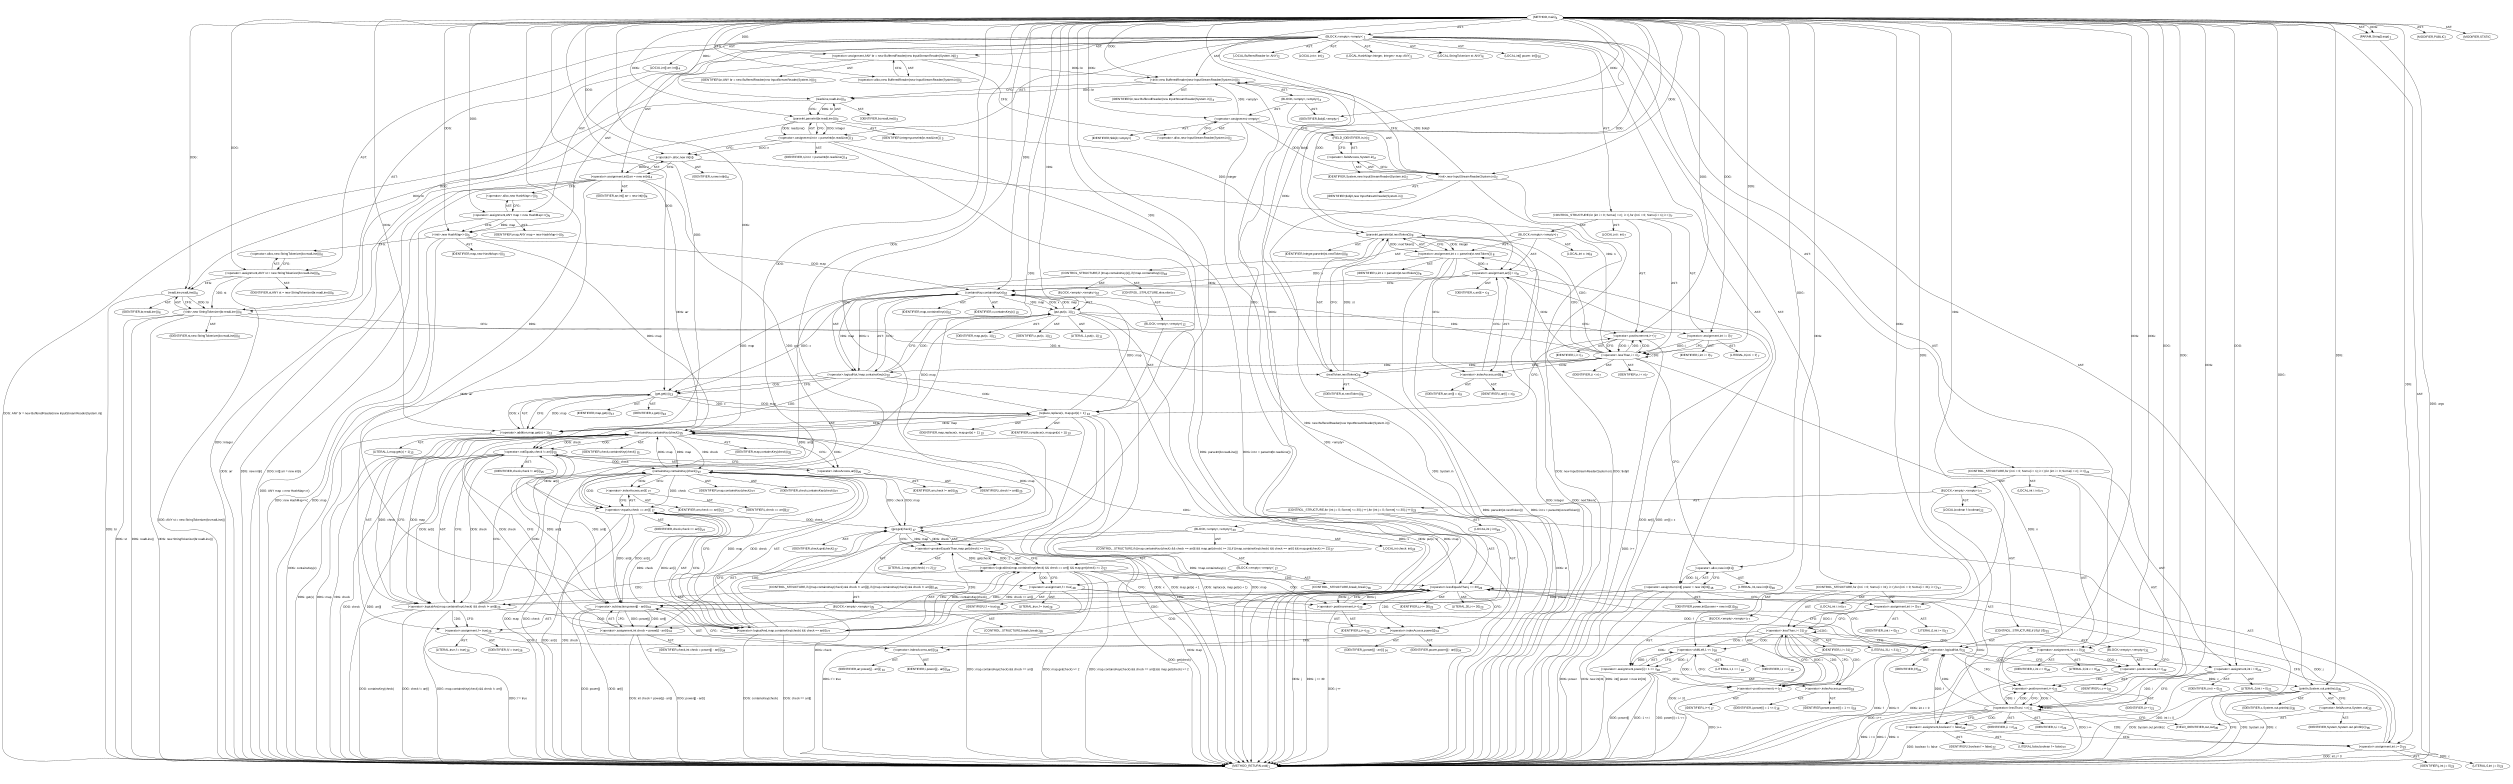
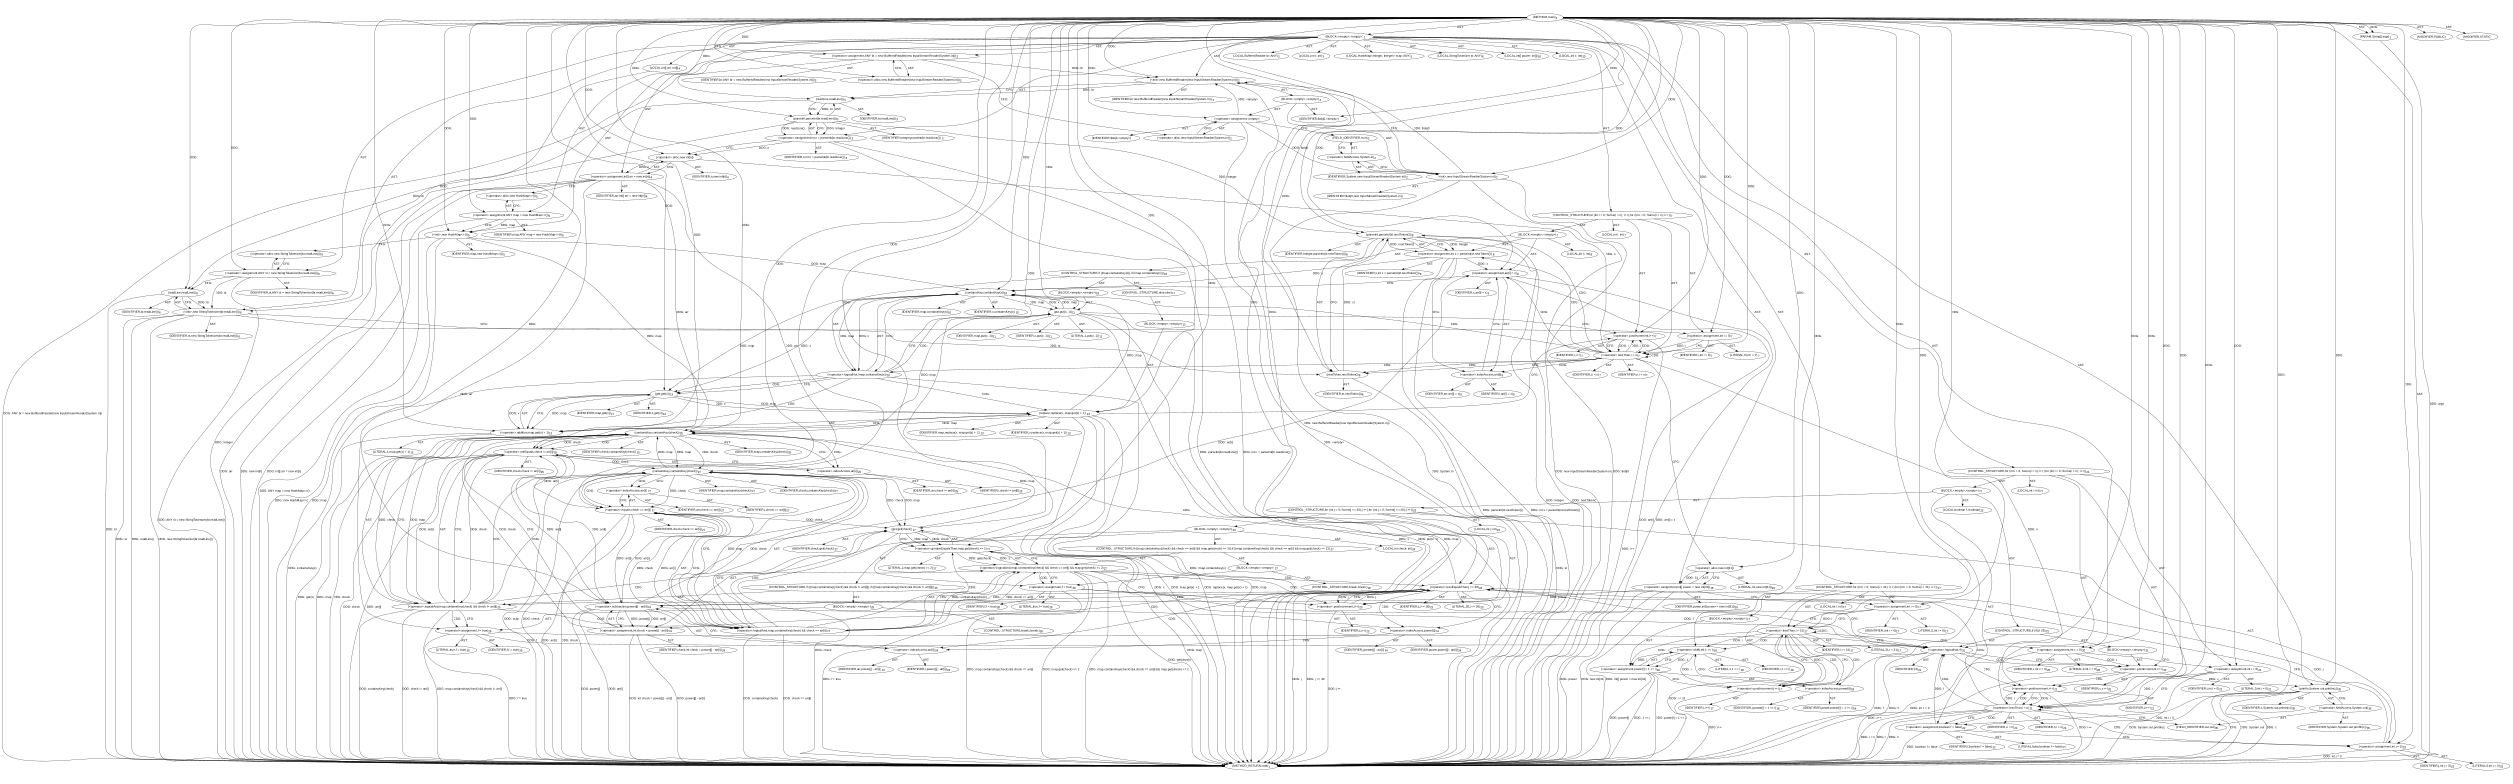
node "(LOCAL,int c: int)": added
edge "(<operator>.assignment,arr[i] = x)" -> "(<operator>.subtraction,power[j] - arr[i])": reversed
edge "(<operator>.assignment,int j = 0)" -> "(LITERAL,0,int j = 0)": label "DDG: c" -> "AST: "
